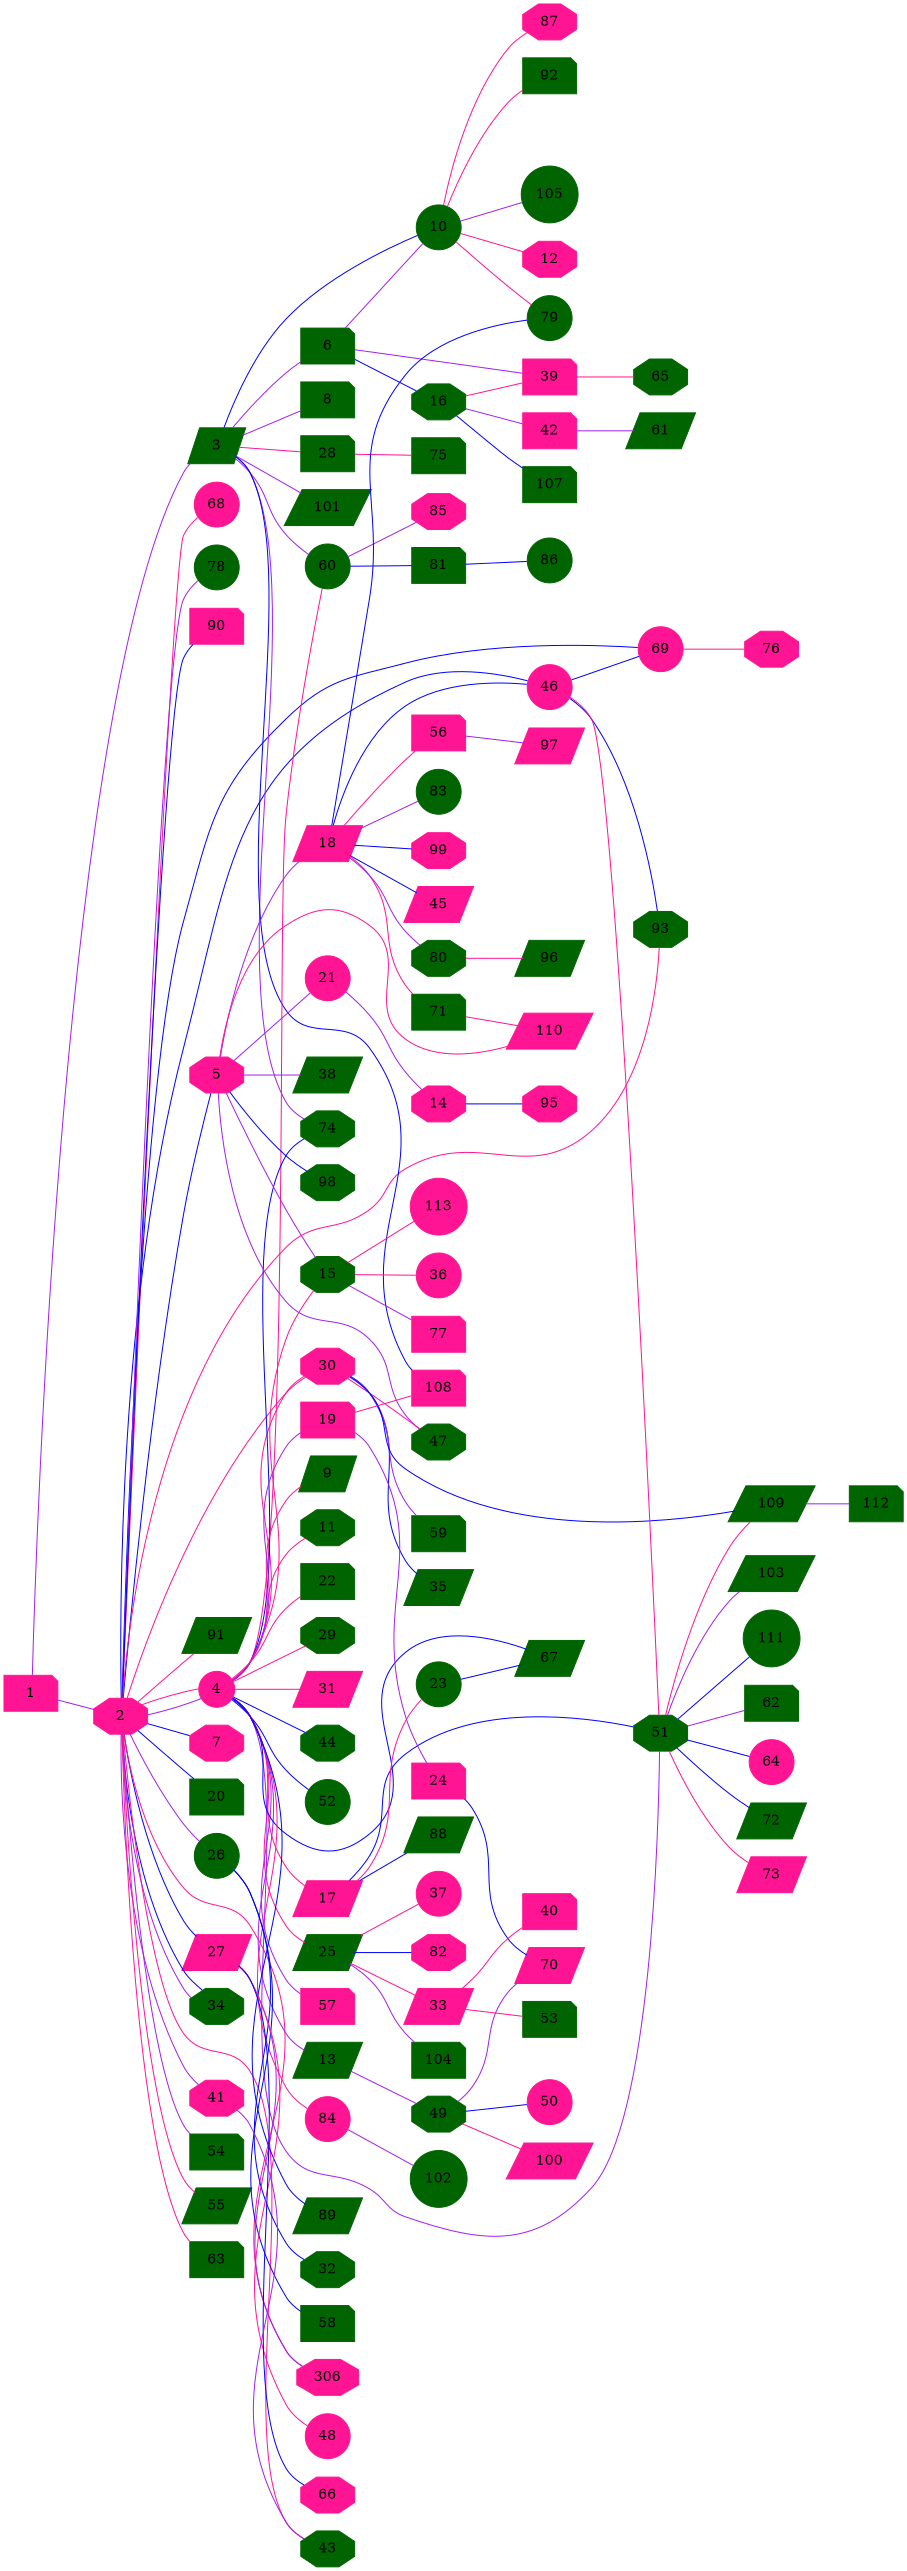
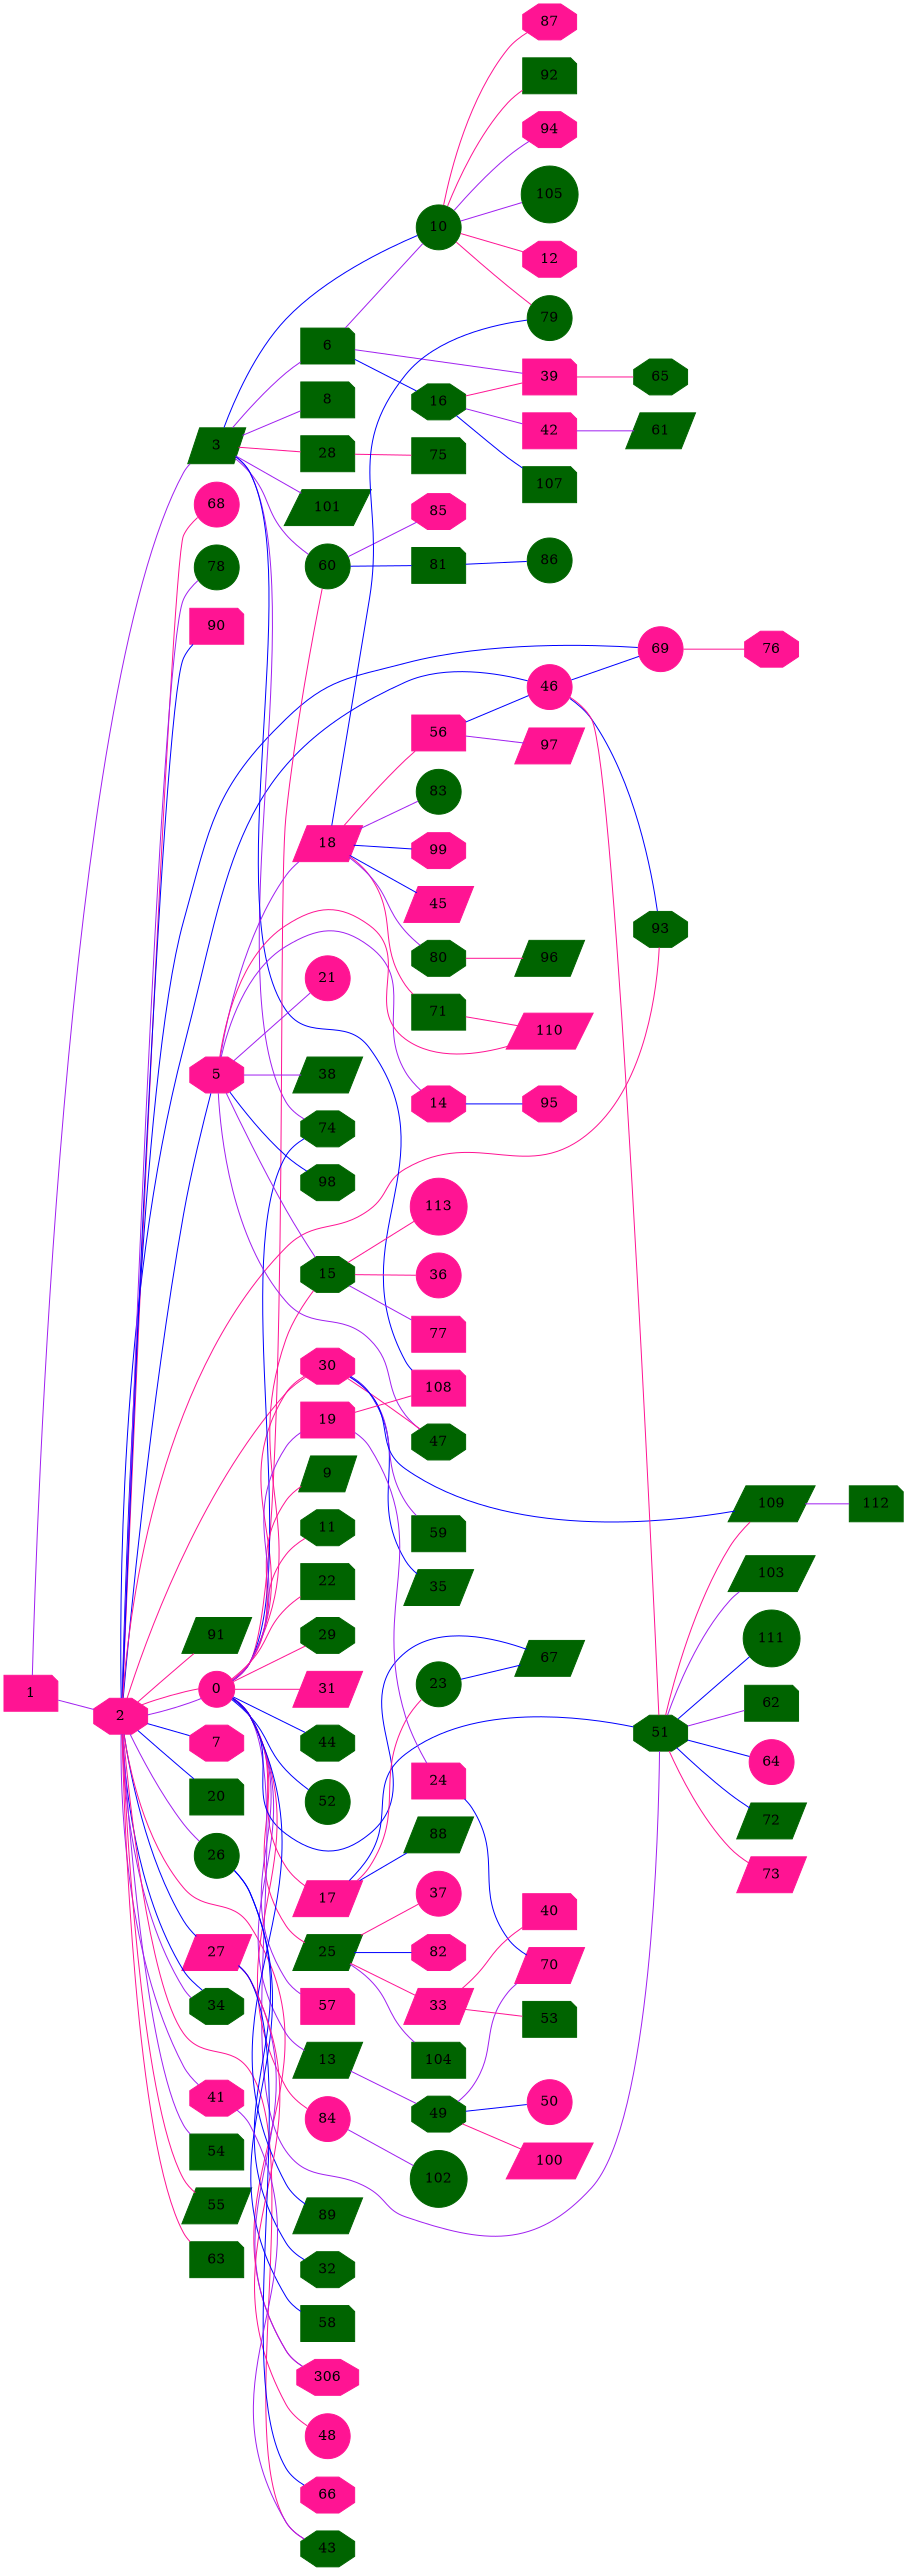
node "94": added
edge "46" -- "18": now "46" -- "56"
edge "21" -- "14": now "5" -- "14"
node "4": label "4" -> "0"
